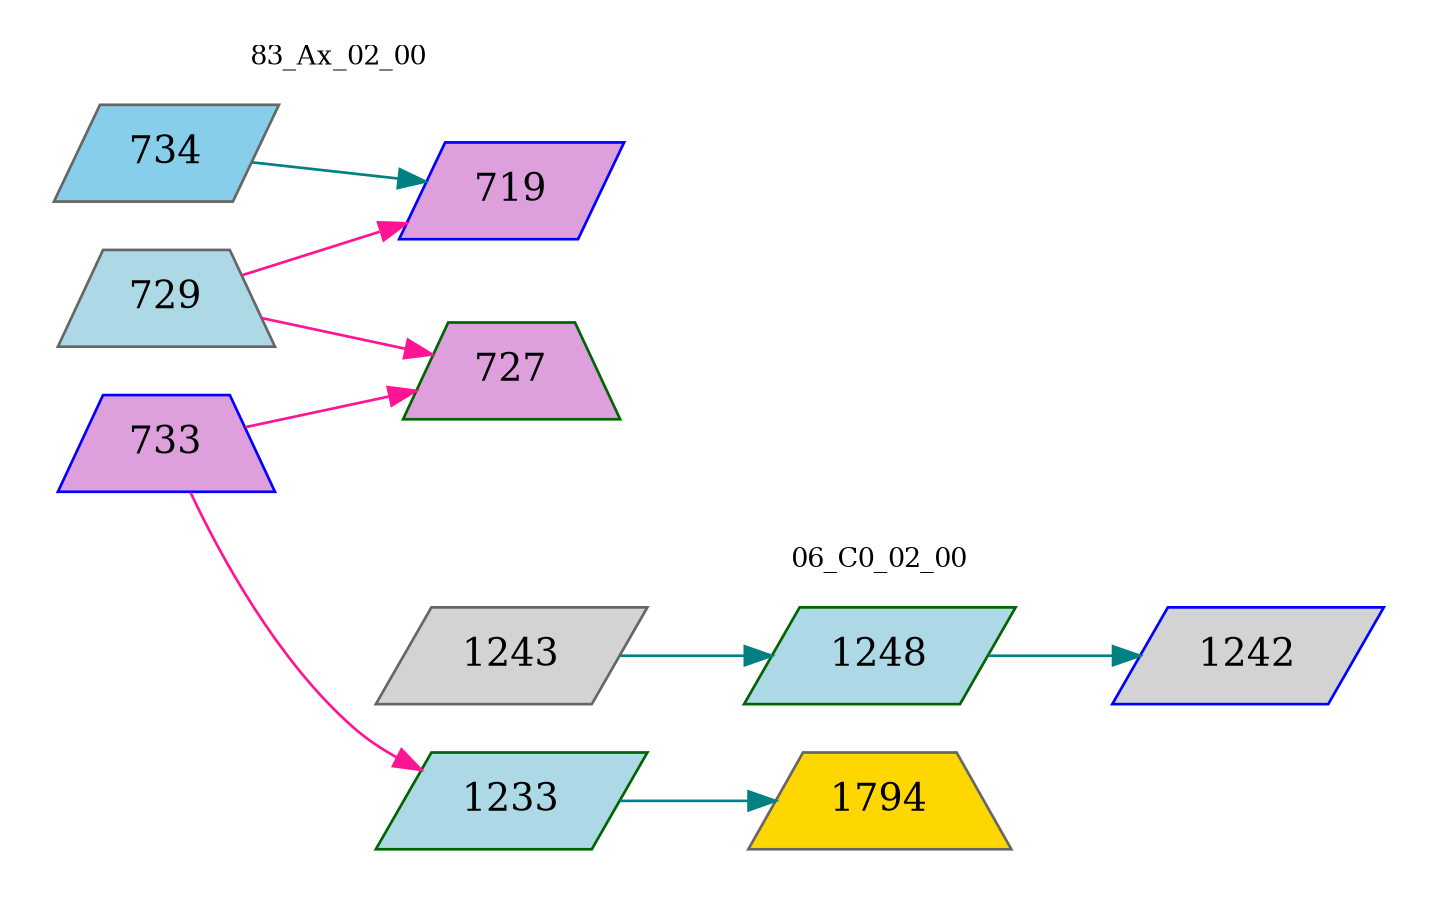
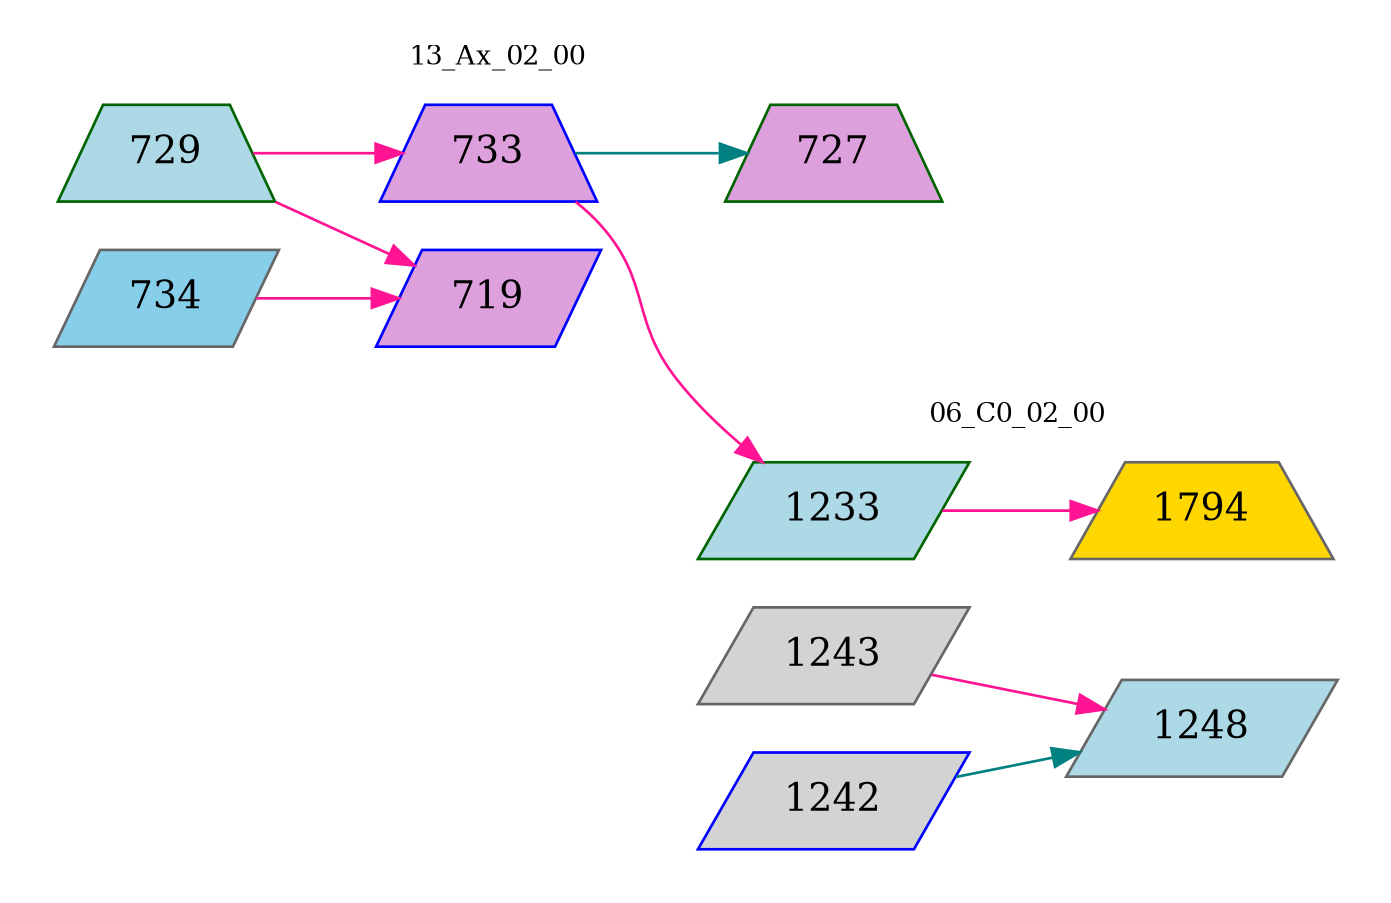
cluster "83_Ax_02_00": label "83_Ax_02_00" -> "13_Ax_02_00"
edge "734" -> "719": color teal -> deeppink
node "729": color gray40 -> darkgreen
edge "729" -> "727": now "729" -> "733"
edge "733" -> "727": color deeppink -> teal
edge "1243" -> "1248": color teal -> deeppink
node "1248": color darkgreen -> gray40
edge "1248" -> "1242": reversed
edge "1233" -> "1794": color teal -> deeppink
